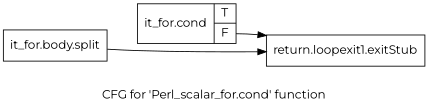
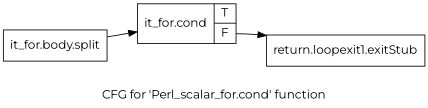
edge "it_for.body.split" -> "return.loopexit1.exitStub": now "it_for.body.split" -> "it_for.cond"
